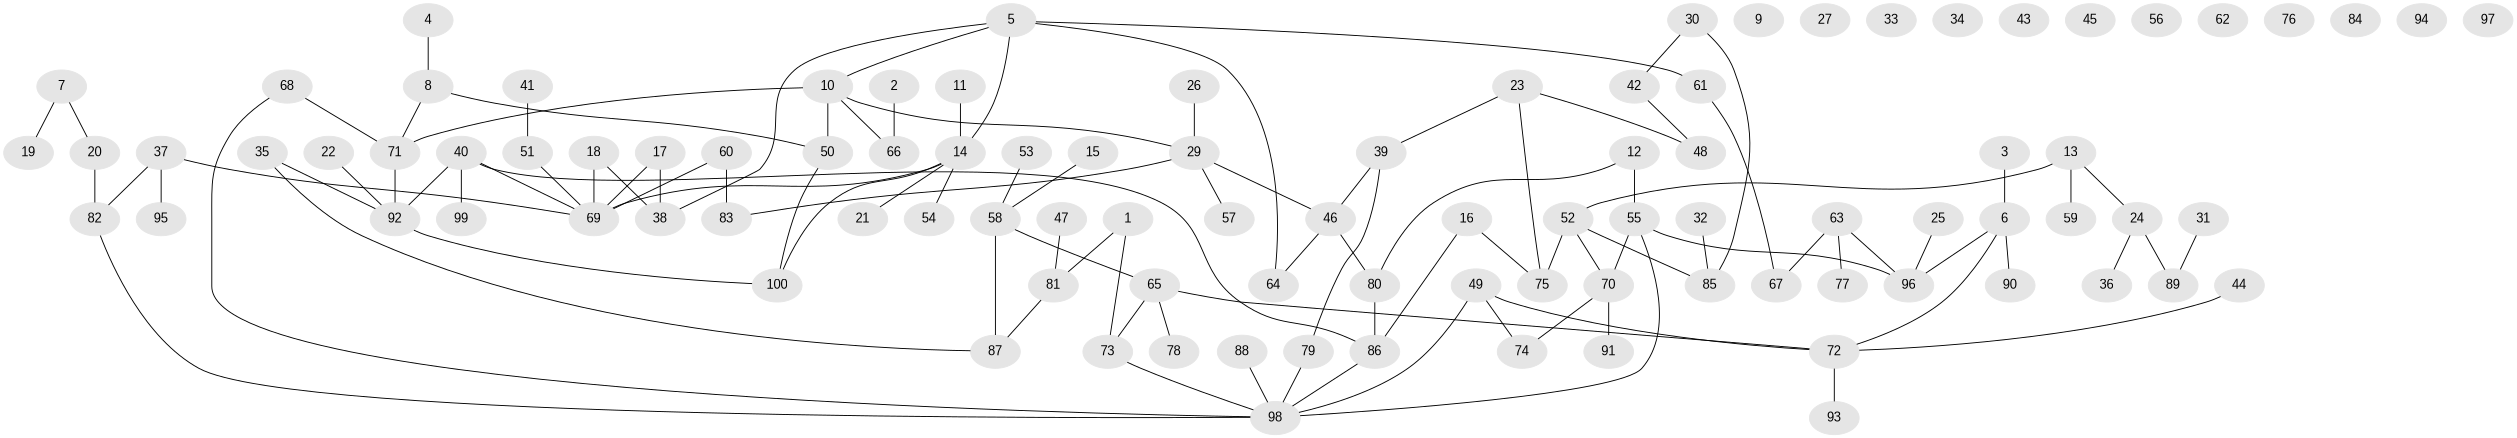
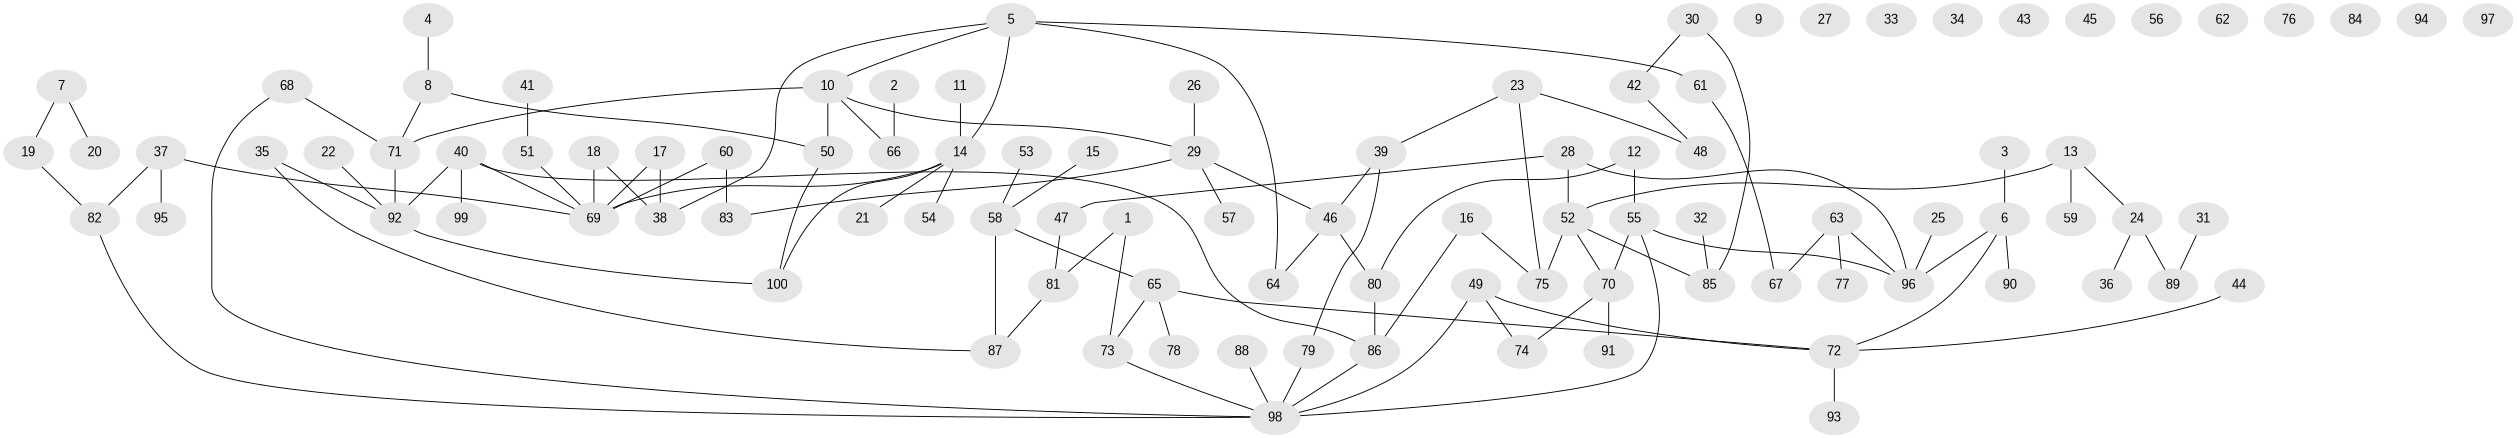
node "28": added
edge "20" -- "82": now "19" -- "82"
